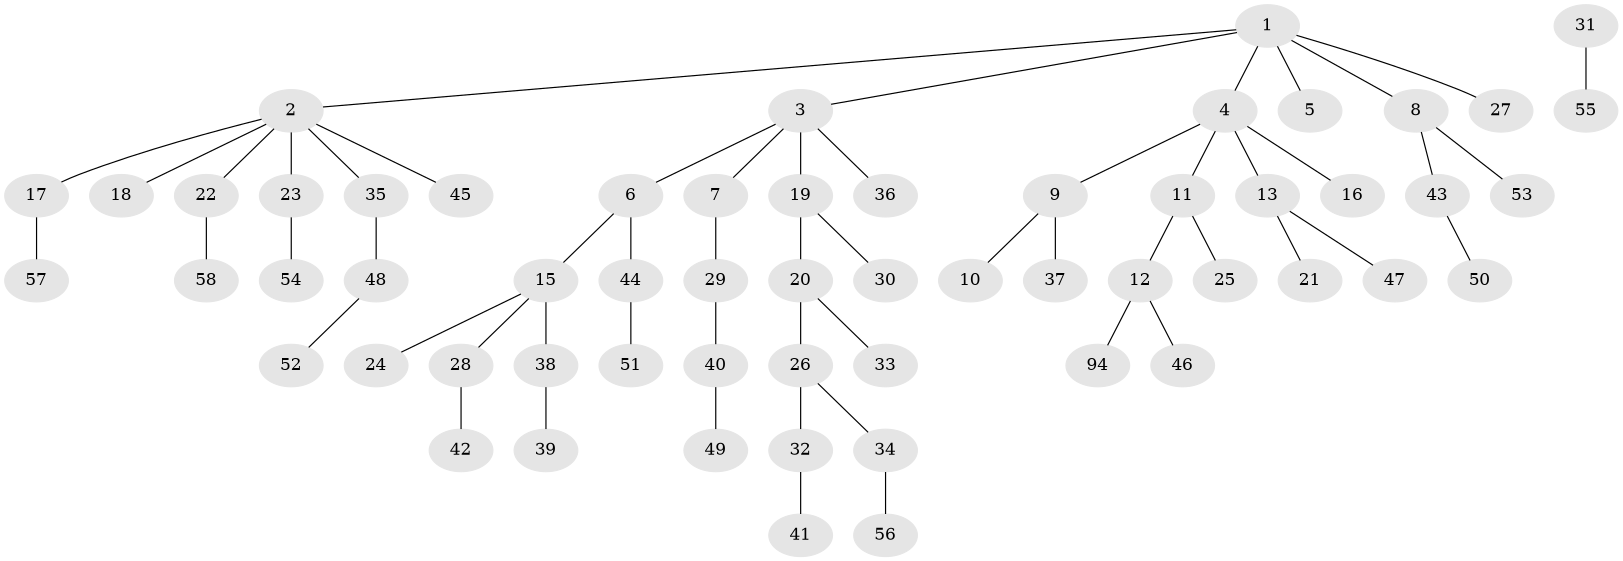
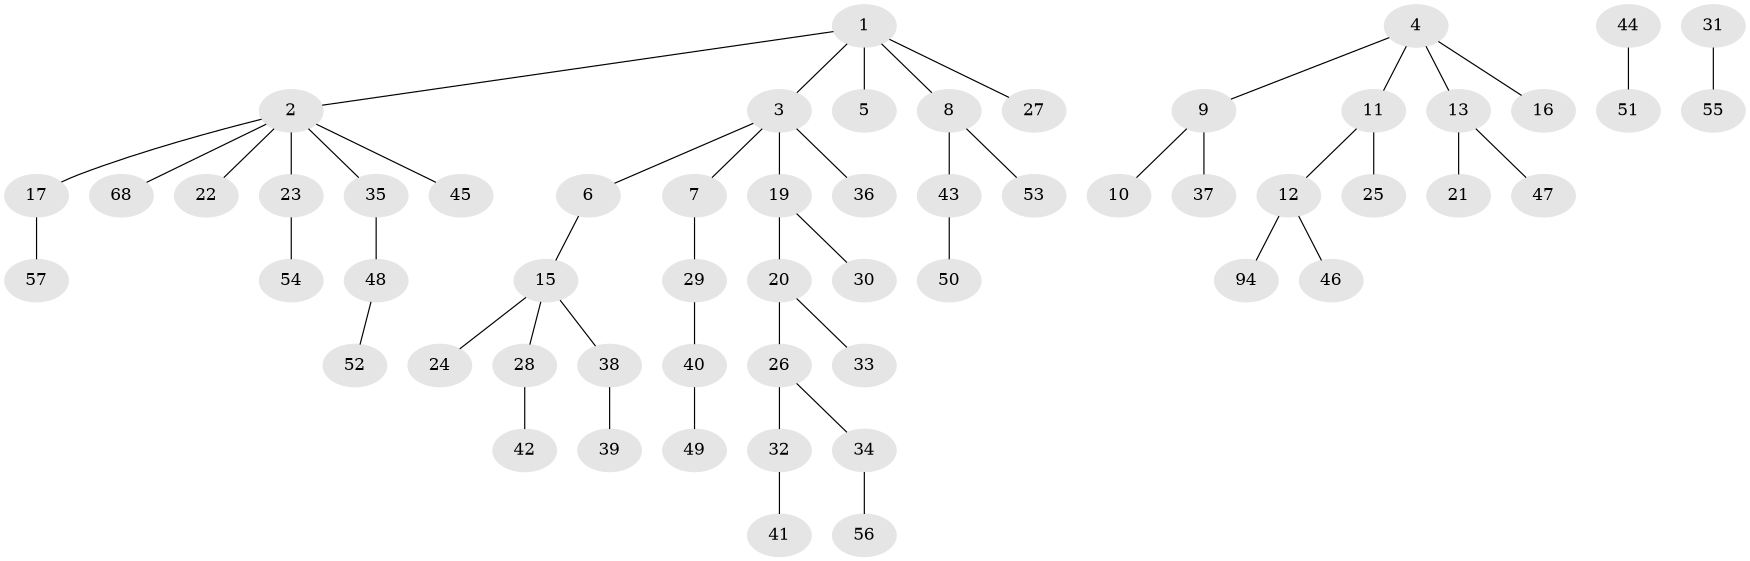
edge "1" -- "4": removed
node "18": label "18" -> "68"
edge "6" -- "44": removed
node "58": removed
